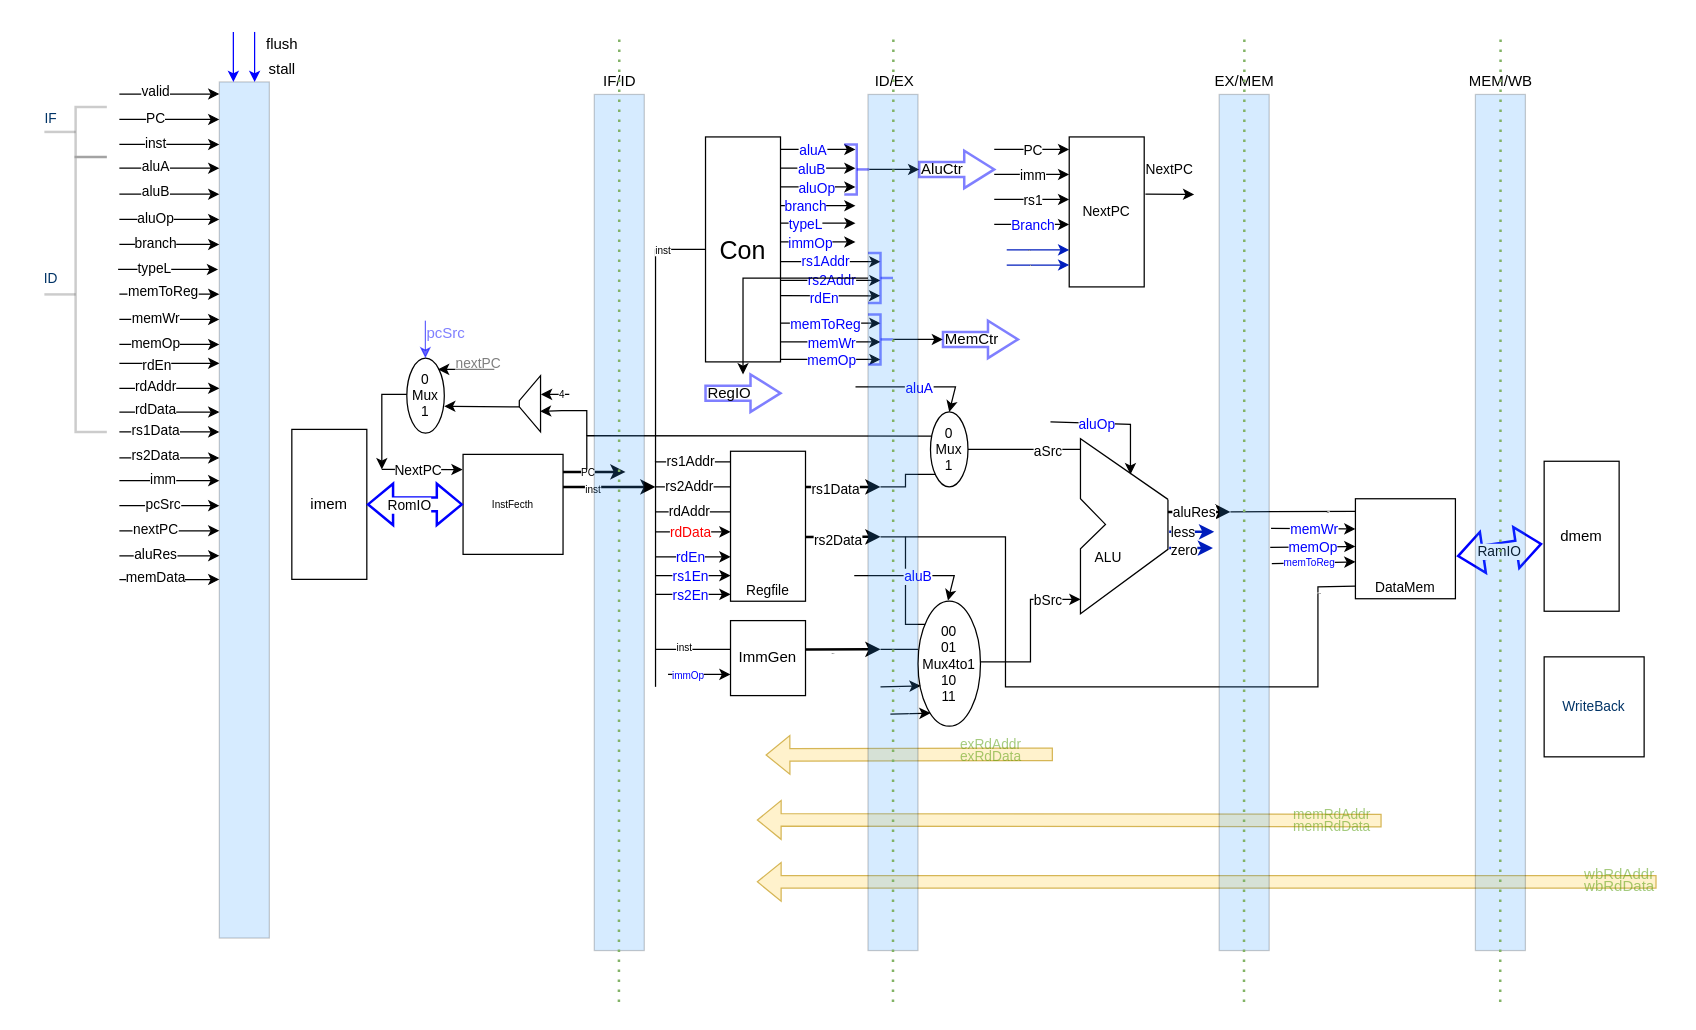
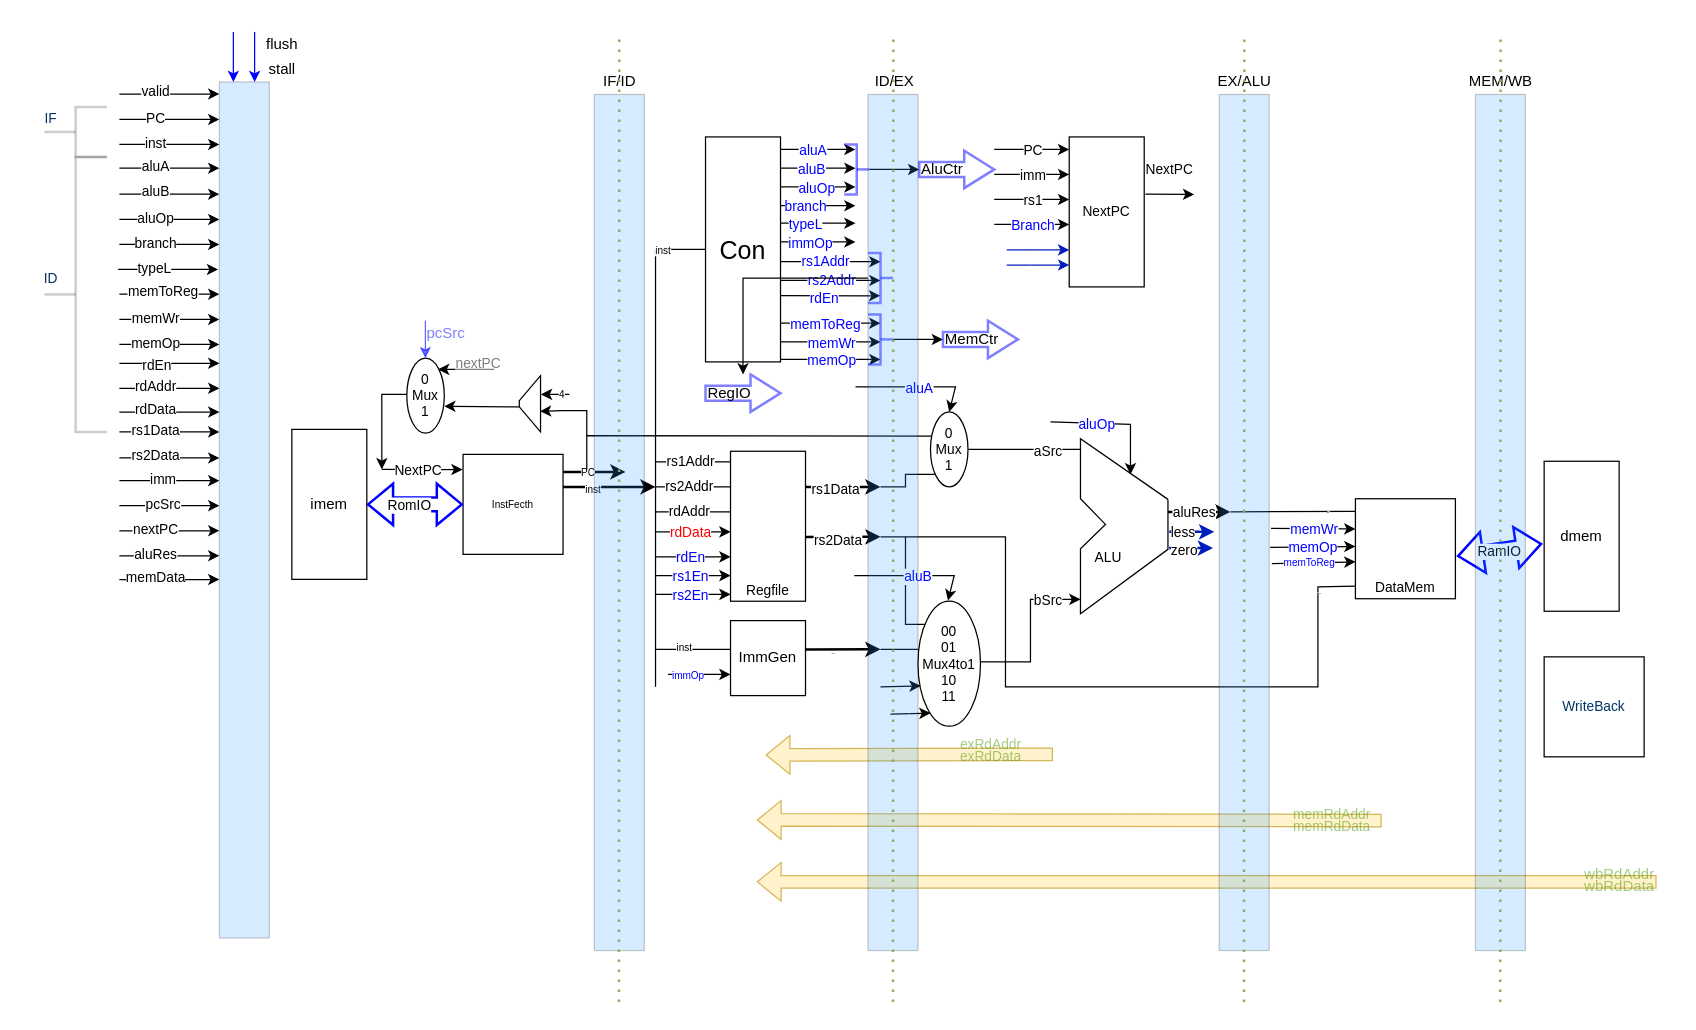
node "EX/MEM": label "EX/MEM" -> "EX/ALU"
